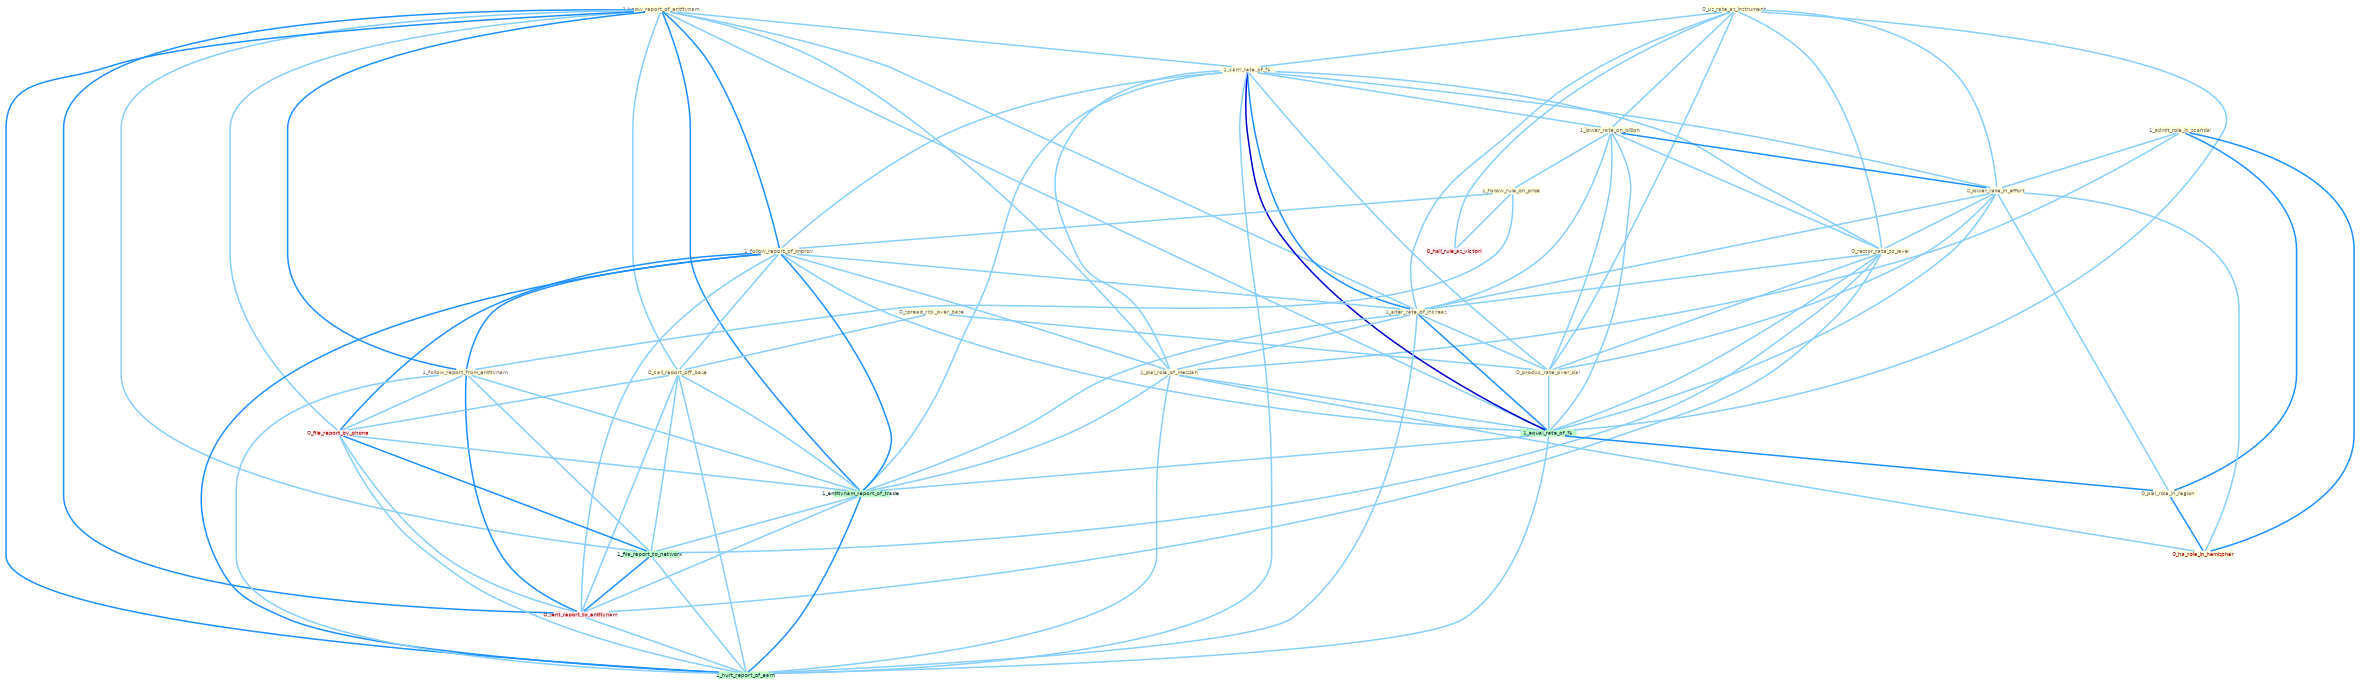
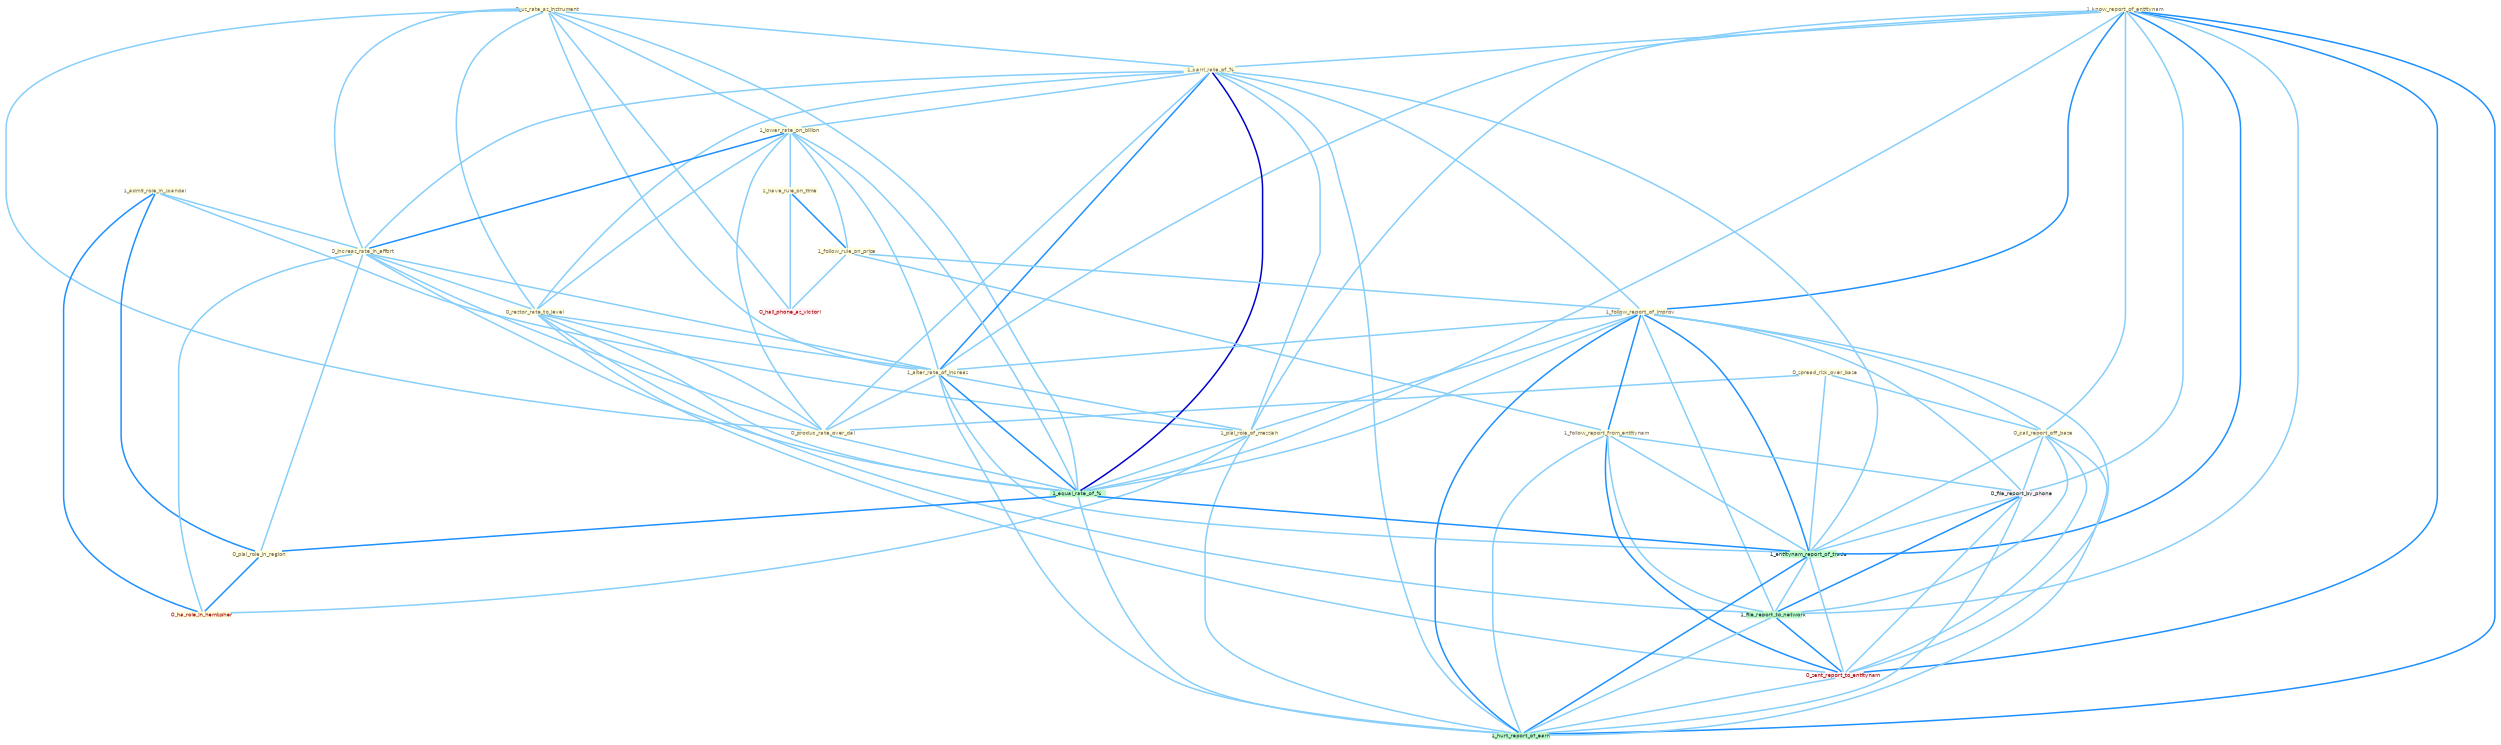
edge "1_know_report_of_entitynam" -- "1_follow_report_from_entitynam": removed
node "1_have_rule_on_time": added
node "0_lower_rate_in_effort": label "0_lower_rate_in_effort" -> "0_increas_rate_in_effort"
node "0_hail_rule_as_victori": label "0_hail_rule_as_victori" -> "0_hail_phone_as_victori"
edge "1_follow_report_of_improv" -- "0_file_report_by_phone": color #1e90ff -> #87cefa
node "0_file_report_by_phone": fontcolor #b22222 -> #2f4f4f
edge "1_plai_role_of_messiah" -- "1_entitynam_report_of_trade": now "0_spread_risk_over_base" -- "1_entitynam_report_of_trade"
edge "1_equal_rate_of_%" -- "1_entitynam_report_of_trade": color #87cefa -> #1e90ff
edge "1_follow_report_of_improv" -- "1_file_report_to_network": added
